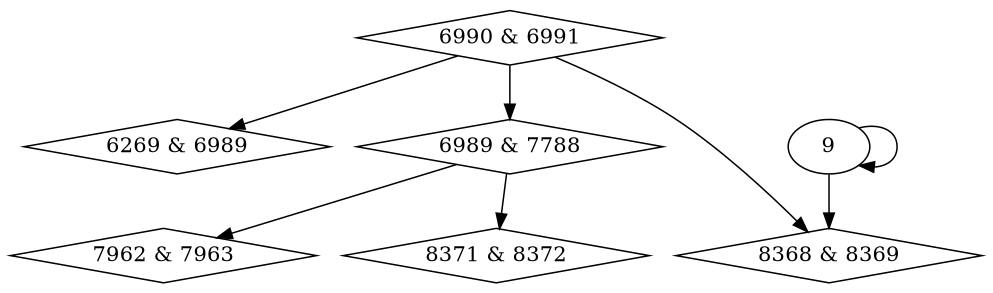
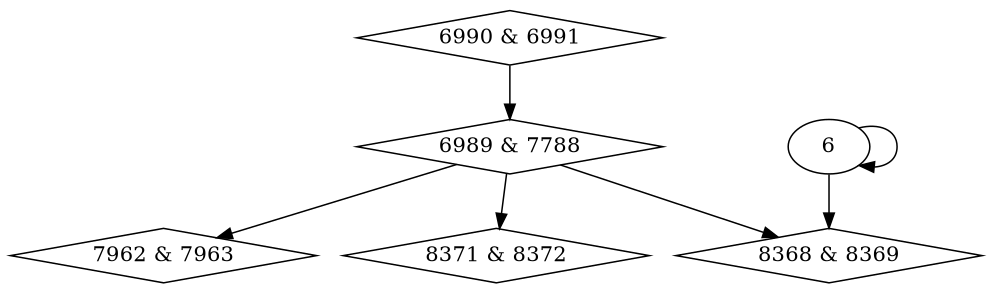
edge "6990 & 6991" -> "8368 & 8369": now "6989 & 7788" -> "8368 & 8369"
node "6269 & 6989": removed
node "9": label "9" -> "6"
